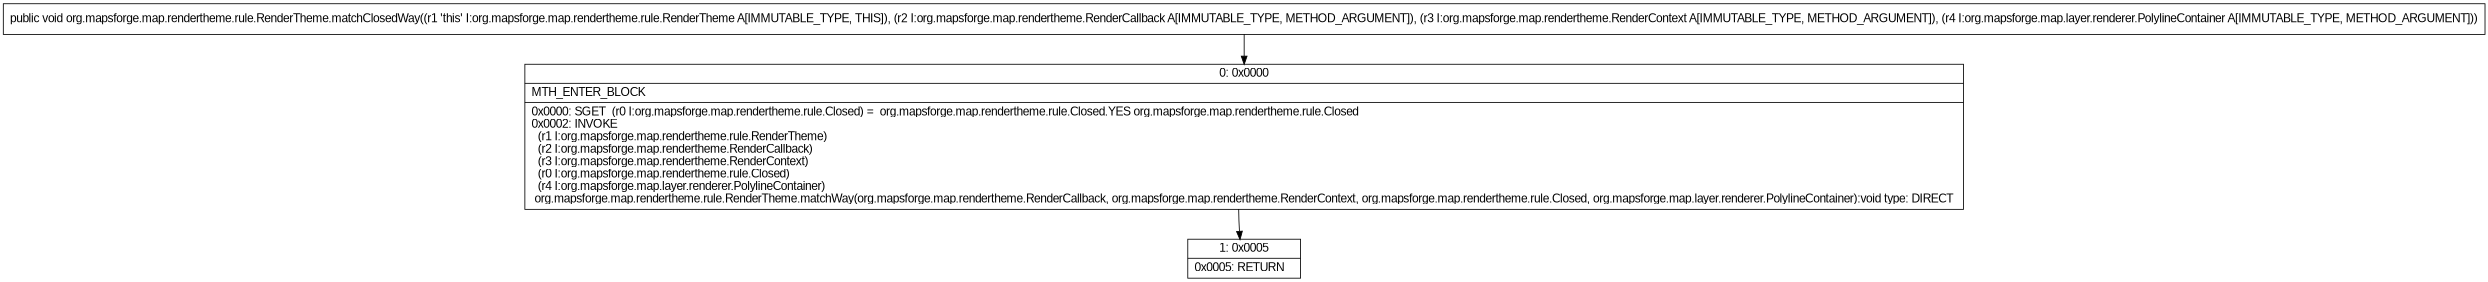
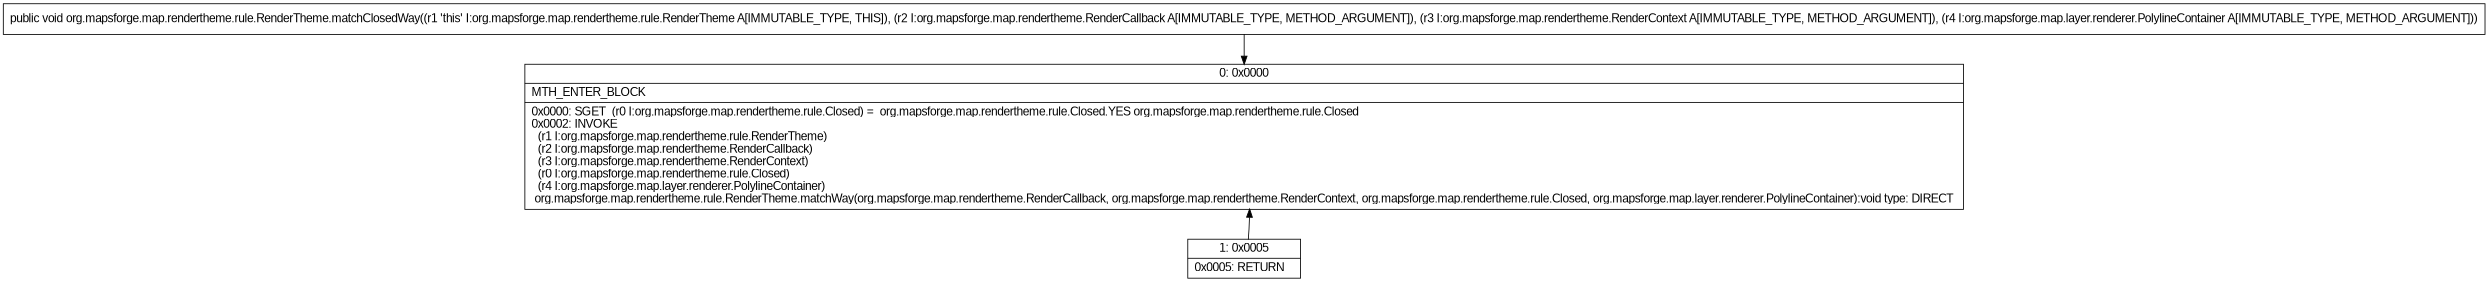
edge "0: 0x0000" -> "1: 0x0005": reversed
